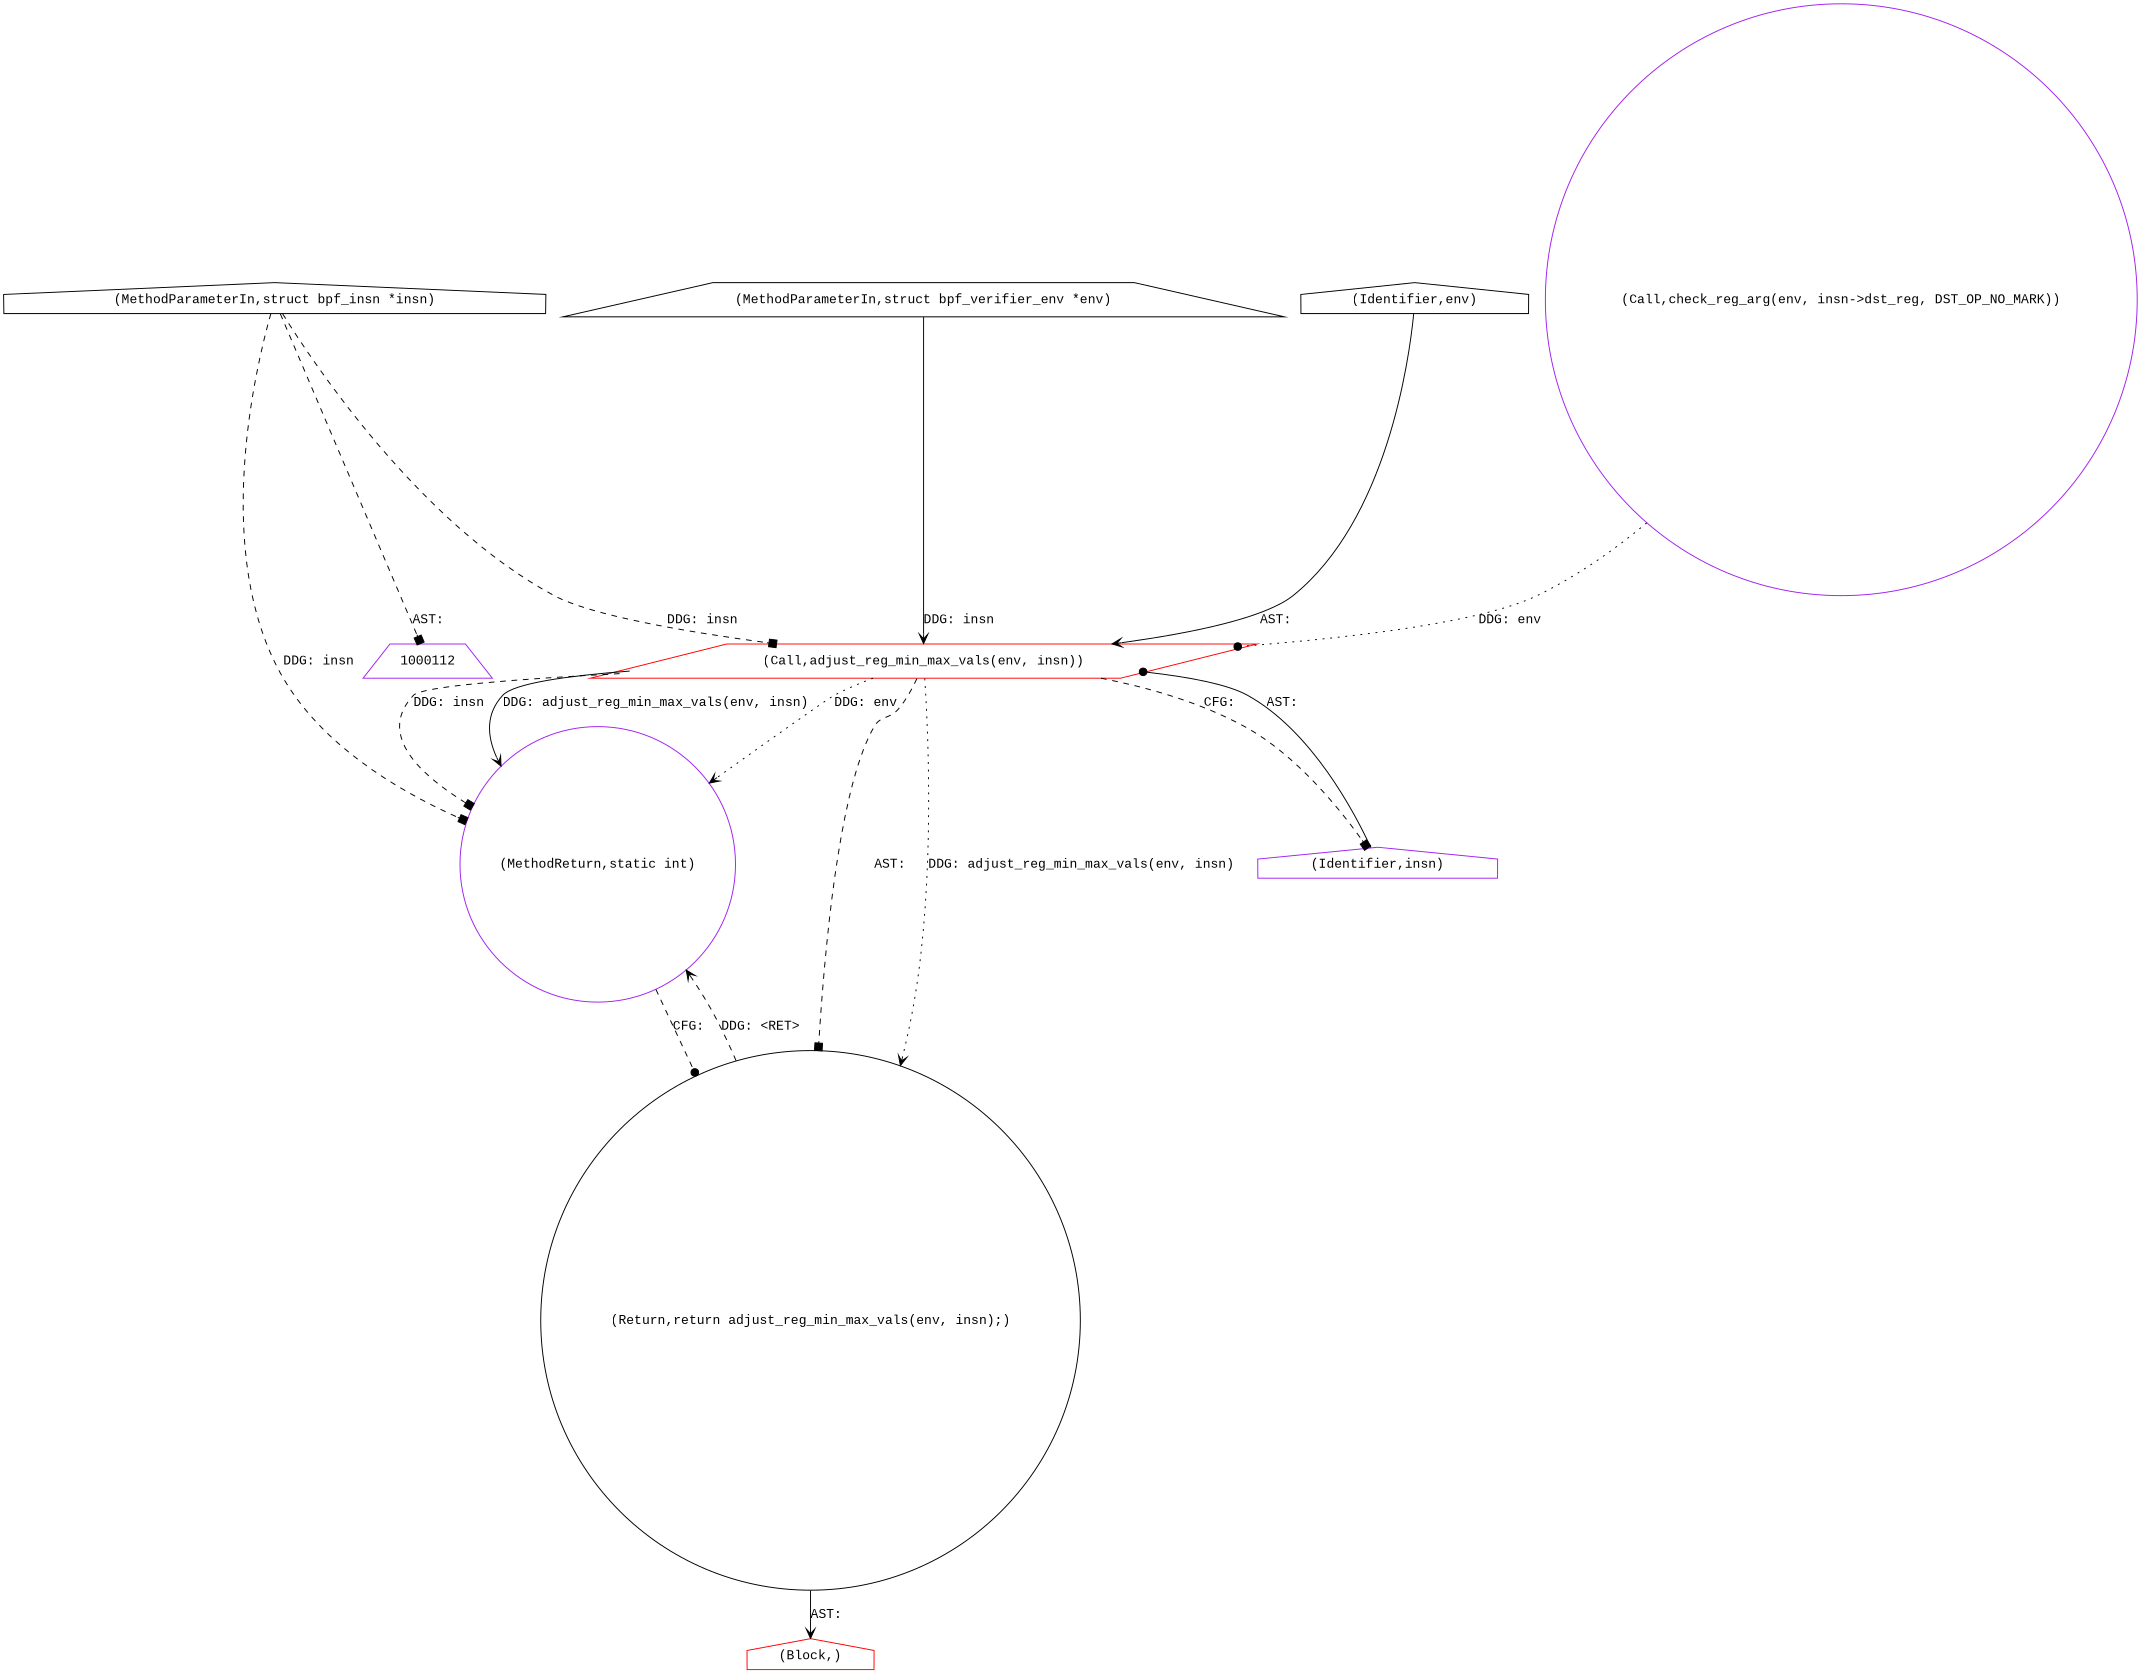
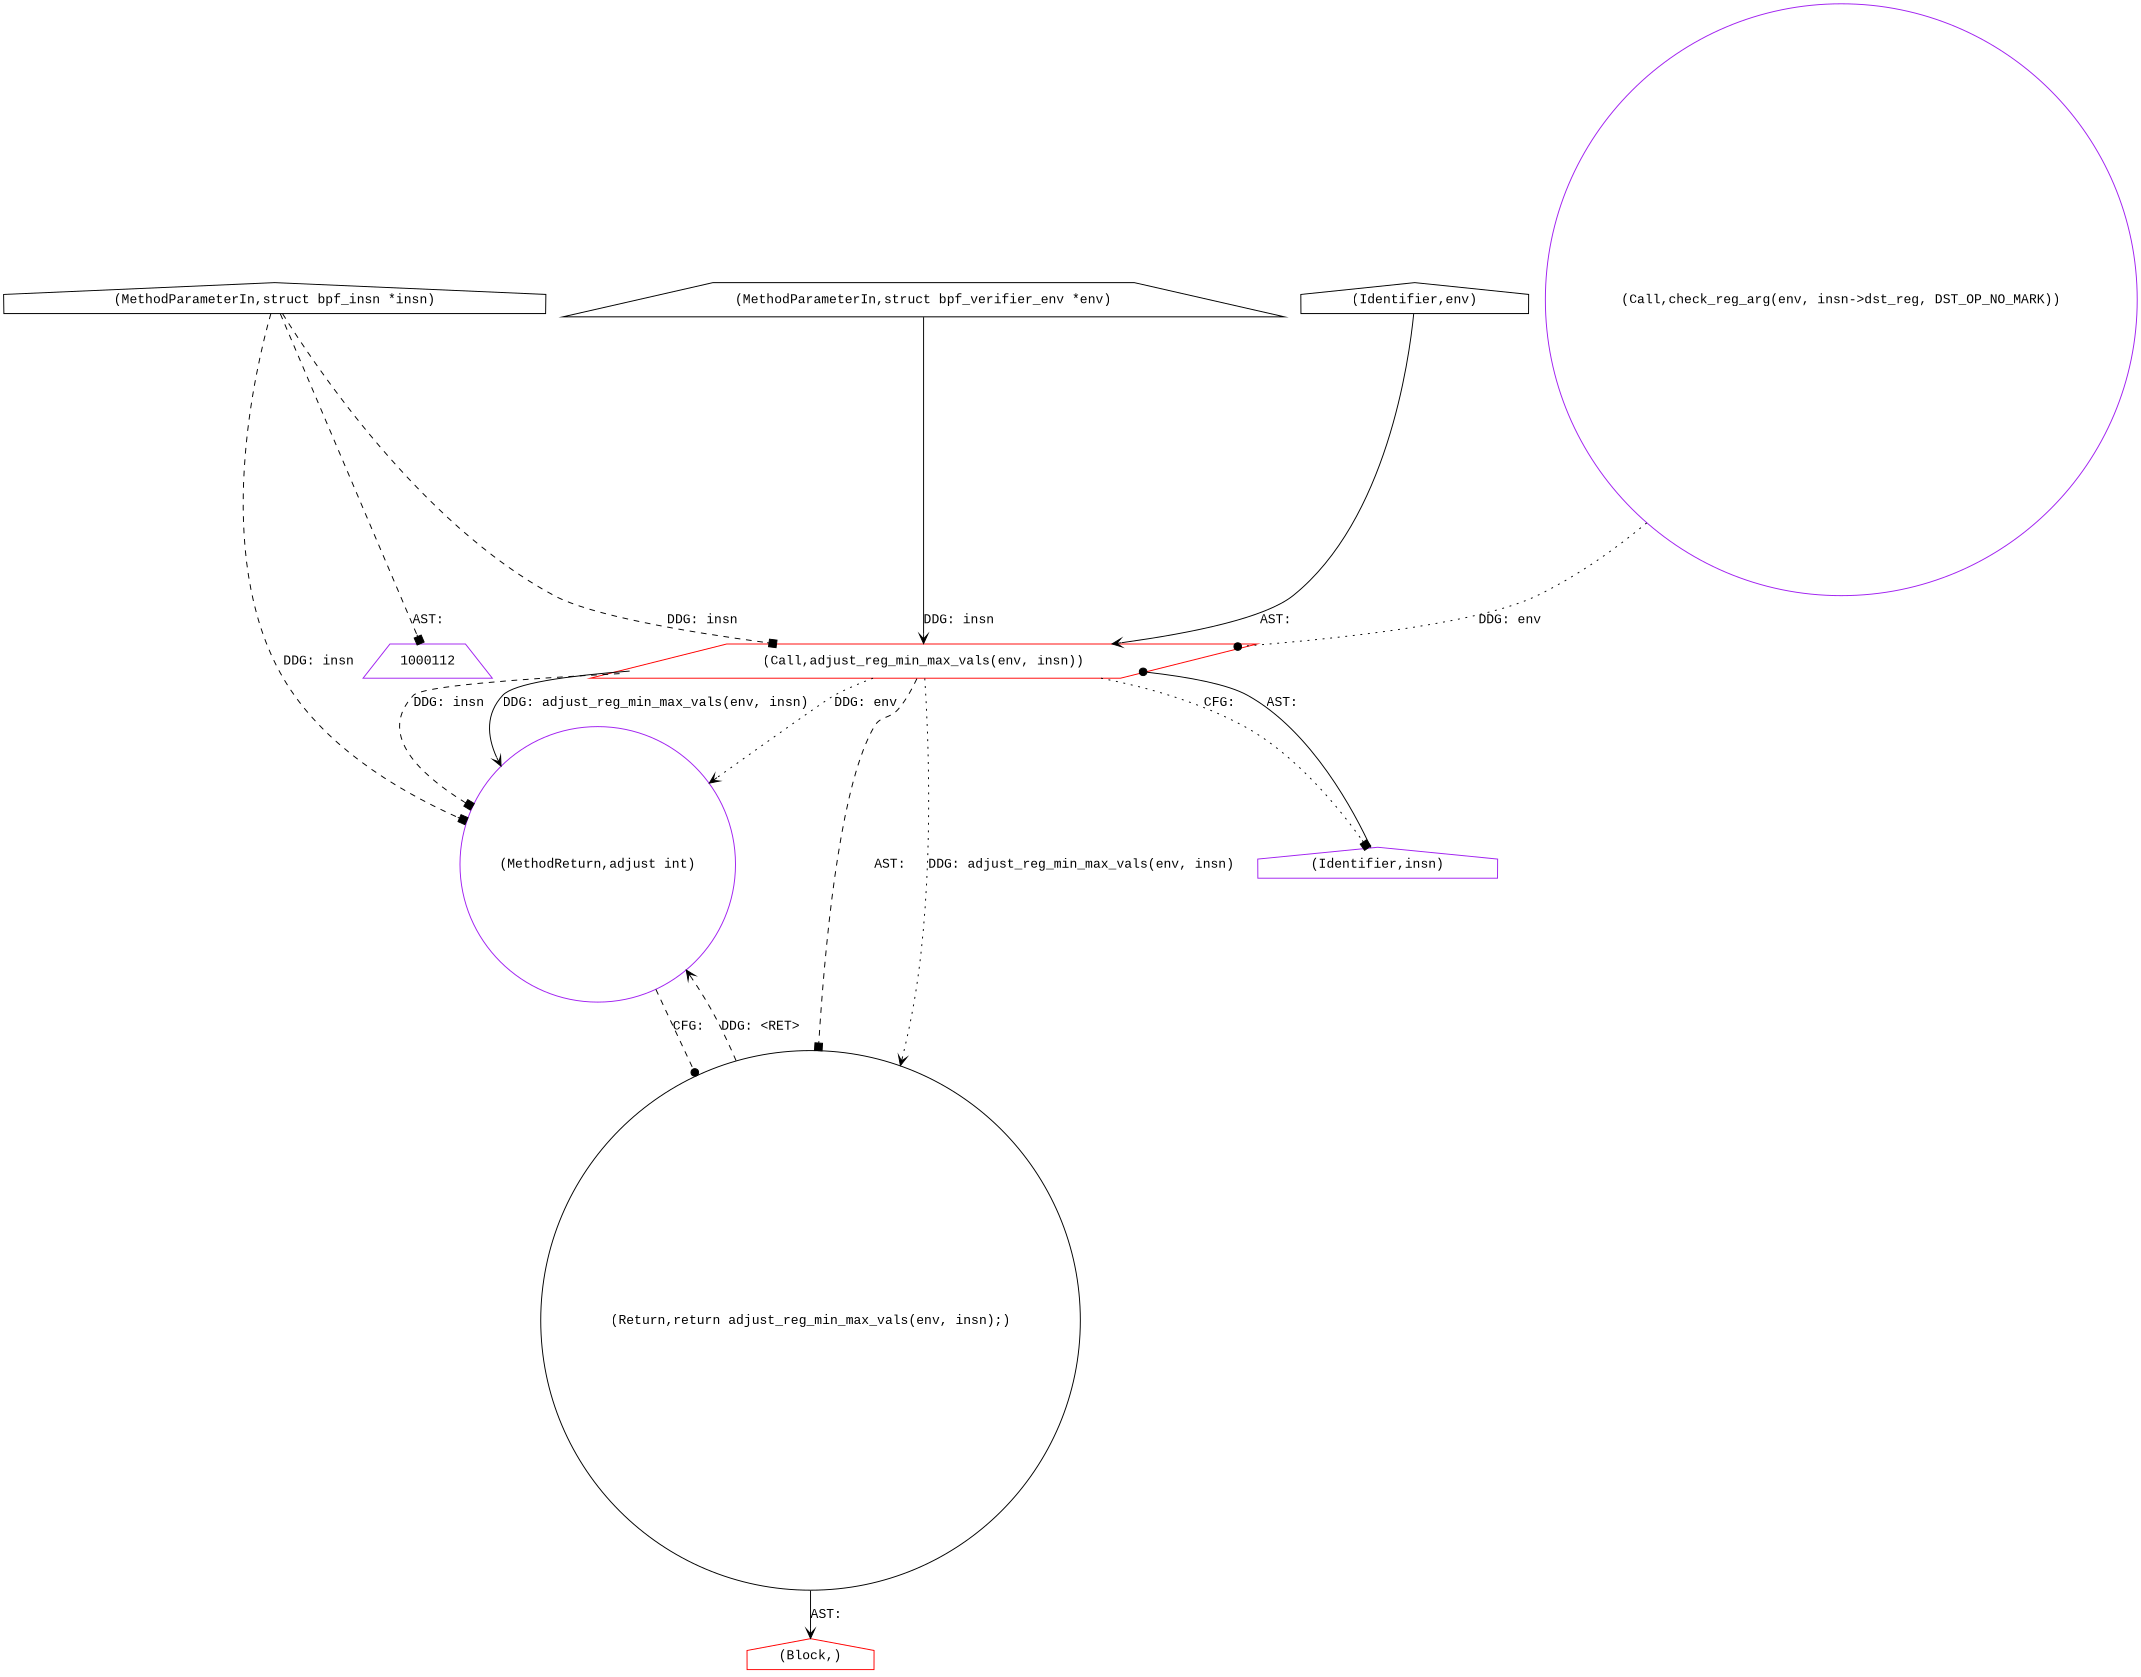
edge "(Call,adjust_reg_min_max_vals(env, insn))" -> "(Identifier,insn)": style dashed -> dotted
node "(MethodReturn,static int)": label "(MethodReturn,static int)" -> "(MethodReturn,adjust int)"
